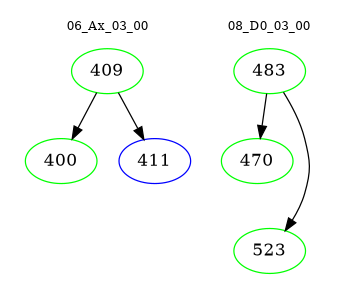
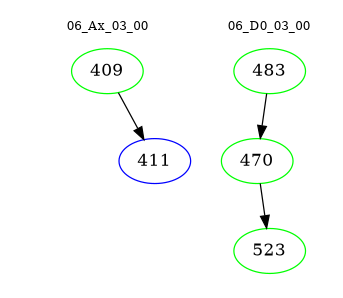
cluster "08_D0_03_00": label "08_D0_03_00" -> "06_D0_03_00"
edge "483" -> "523": now "470" -> "523"
node "400": removed
